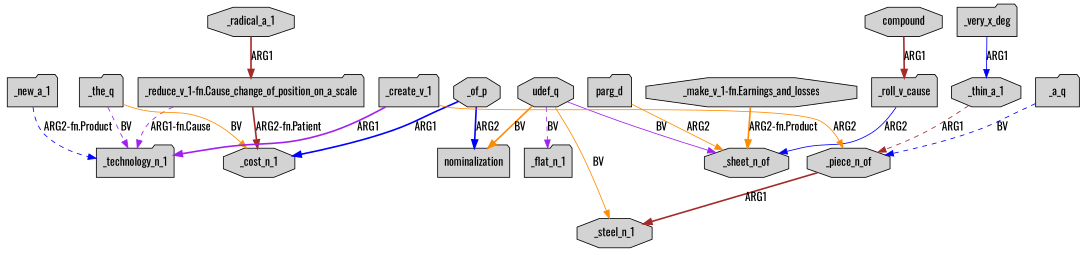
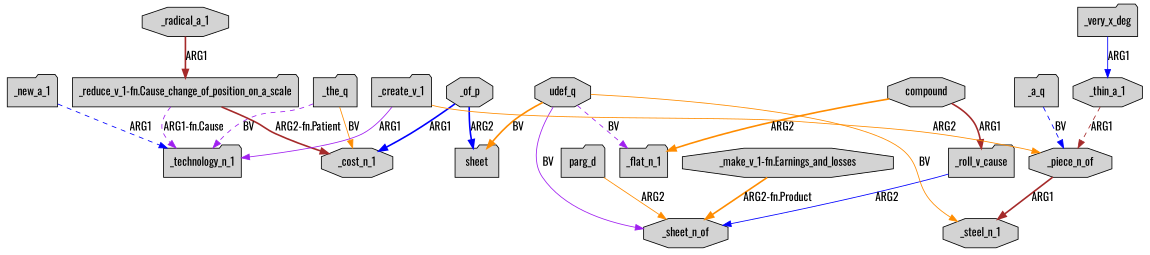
edge "compound" -> "_flat_n_1": added, label "ARG2"
edge "_new_a_1" -> "_technology_n_1": label "ARG2-fn.Product" -> "ARG1"
edge "_create_v_1" -> "_technology_n_1": style bold -> solid
node "nominalization": label "nominalization" -> "sheet"
